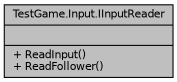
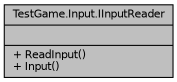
node "TestGame.Input.IInputReader": text "+ ReadFollower()" -> "+ Input()"
